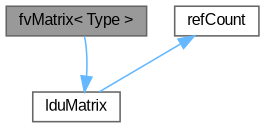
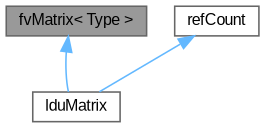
edge "fvMatrix< Type >" -> "lduMatrix": reversed
